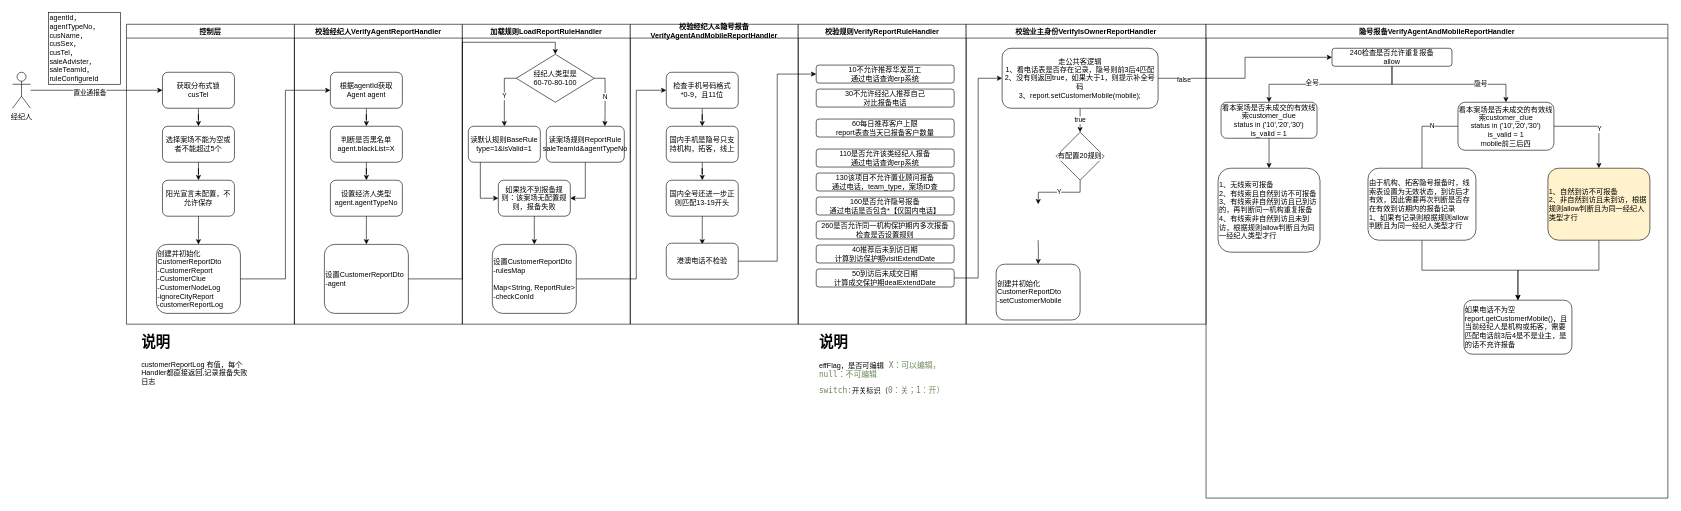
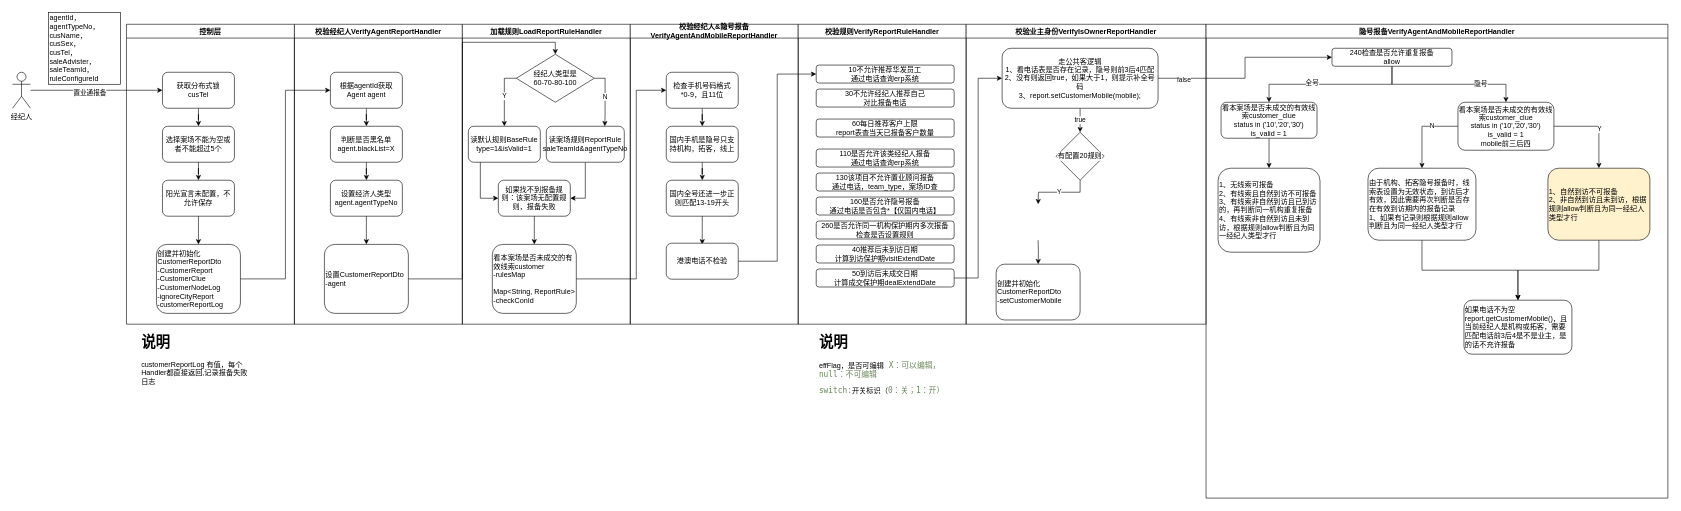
edge "看本案场是否未成交的有效线索customer_clue status in ('10','20','30') is_valid = 1 mobile前三后四" -- "由于机构、拓客隐号报备时，线索表设置为无效状态，到访后才有效，因此需要再次判断是否存在有效到访期内的报备记录 1、如果有记录则根据规则allow判断且为同一经纪人类型才行": arrowhead none -> classic
node "设置CustomerReportDto -rulesMap Map<String, ReportRule> -checkConId": label "设置CustomerReportDto -rulesMap Map<String, ReportRule> -checkConId" -> "看本案场是否未成交的有效线索customer -rulesMap Map<String, ReportRule> -checkConId"
